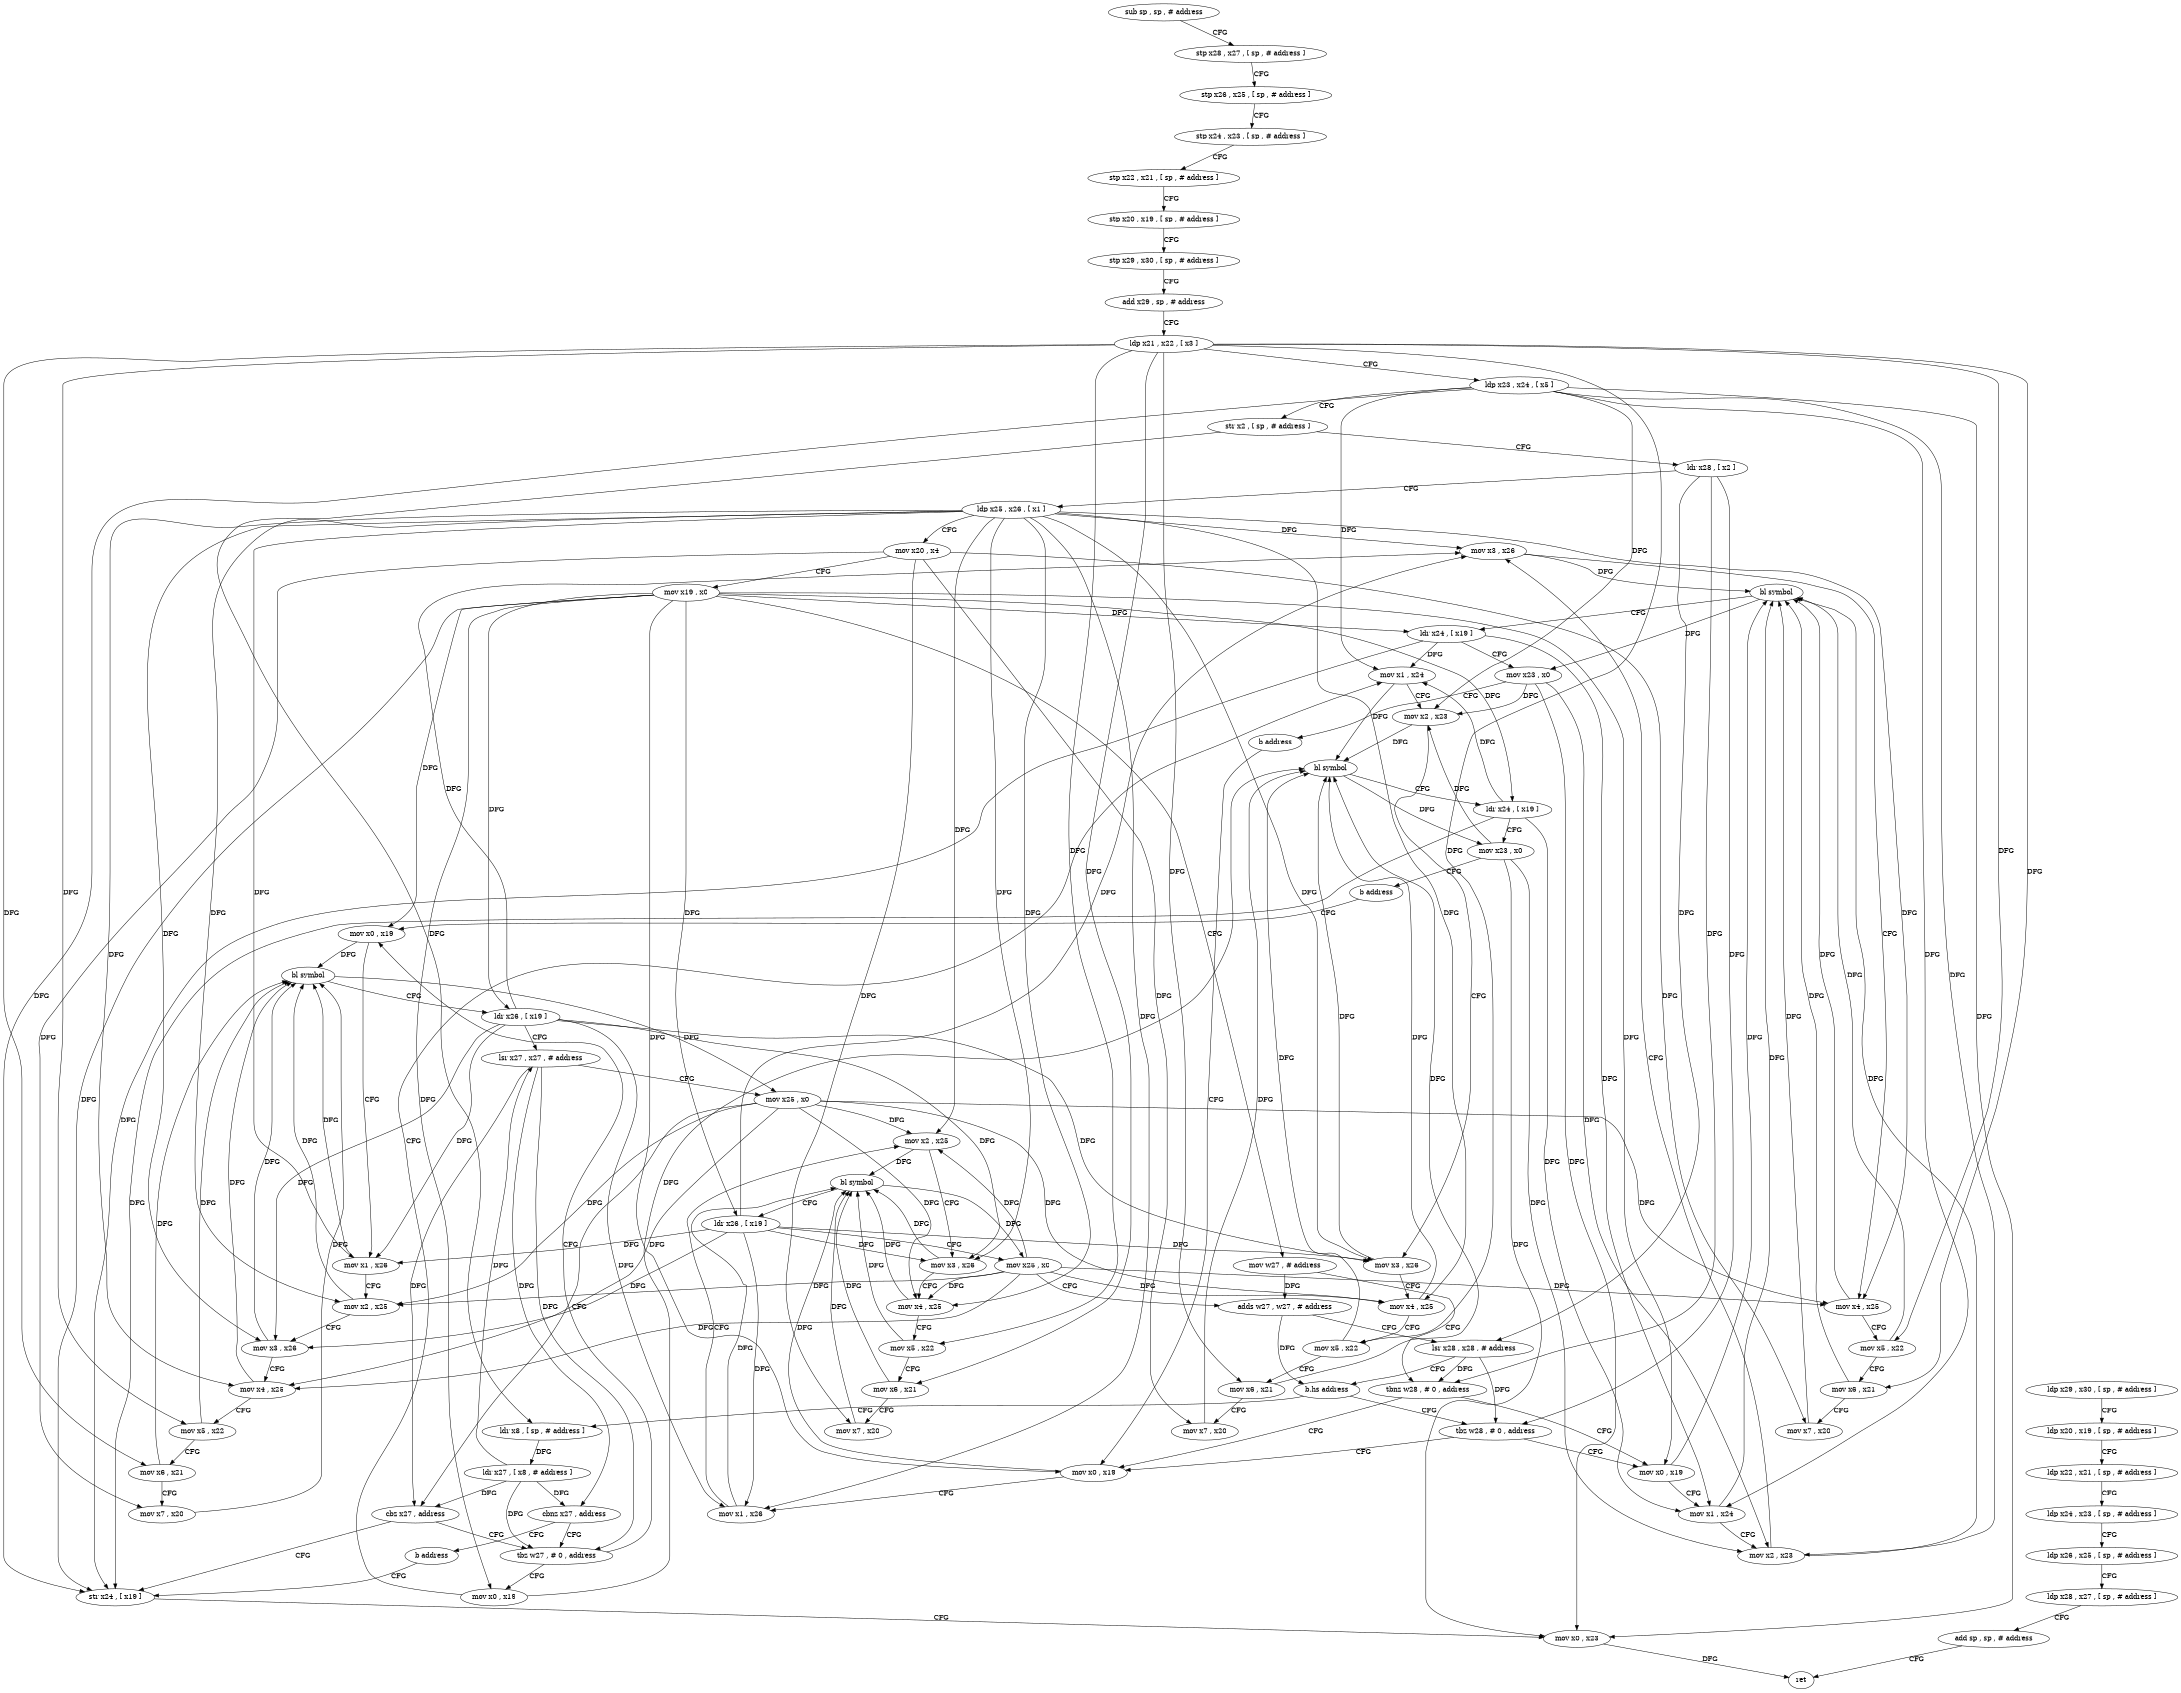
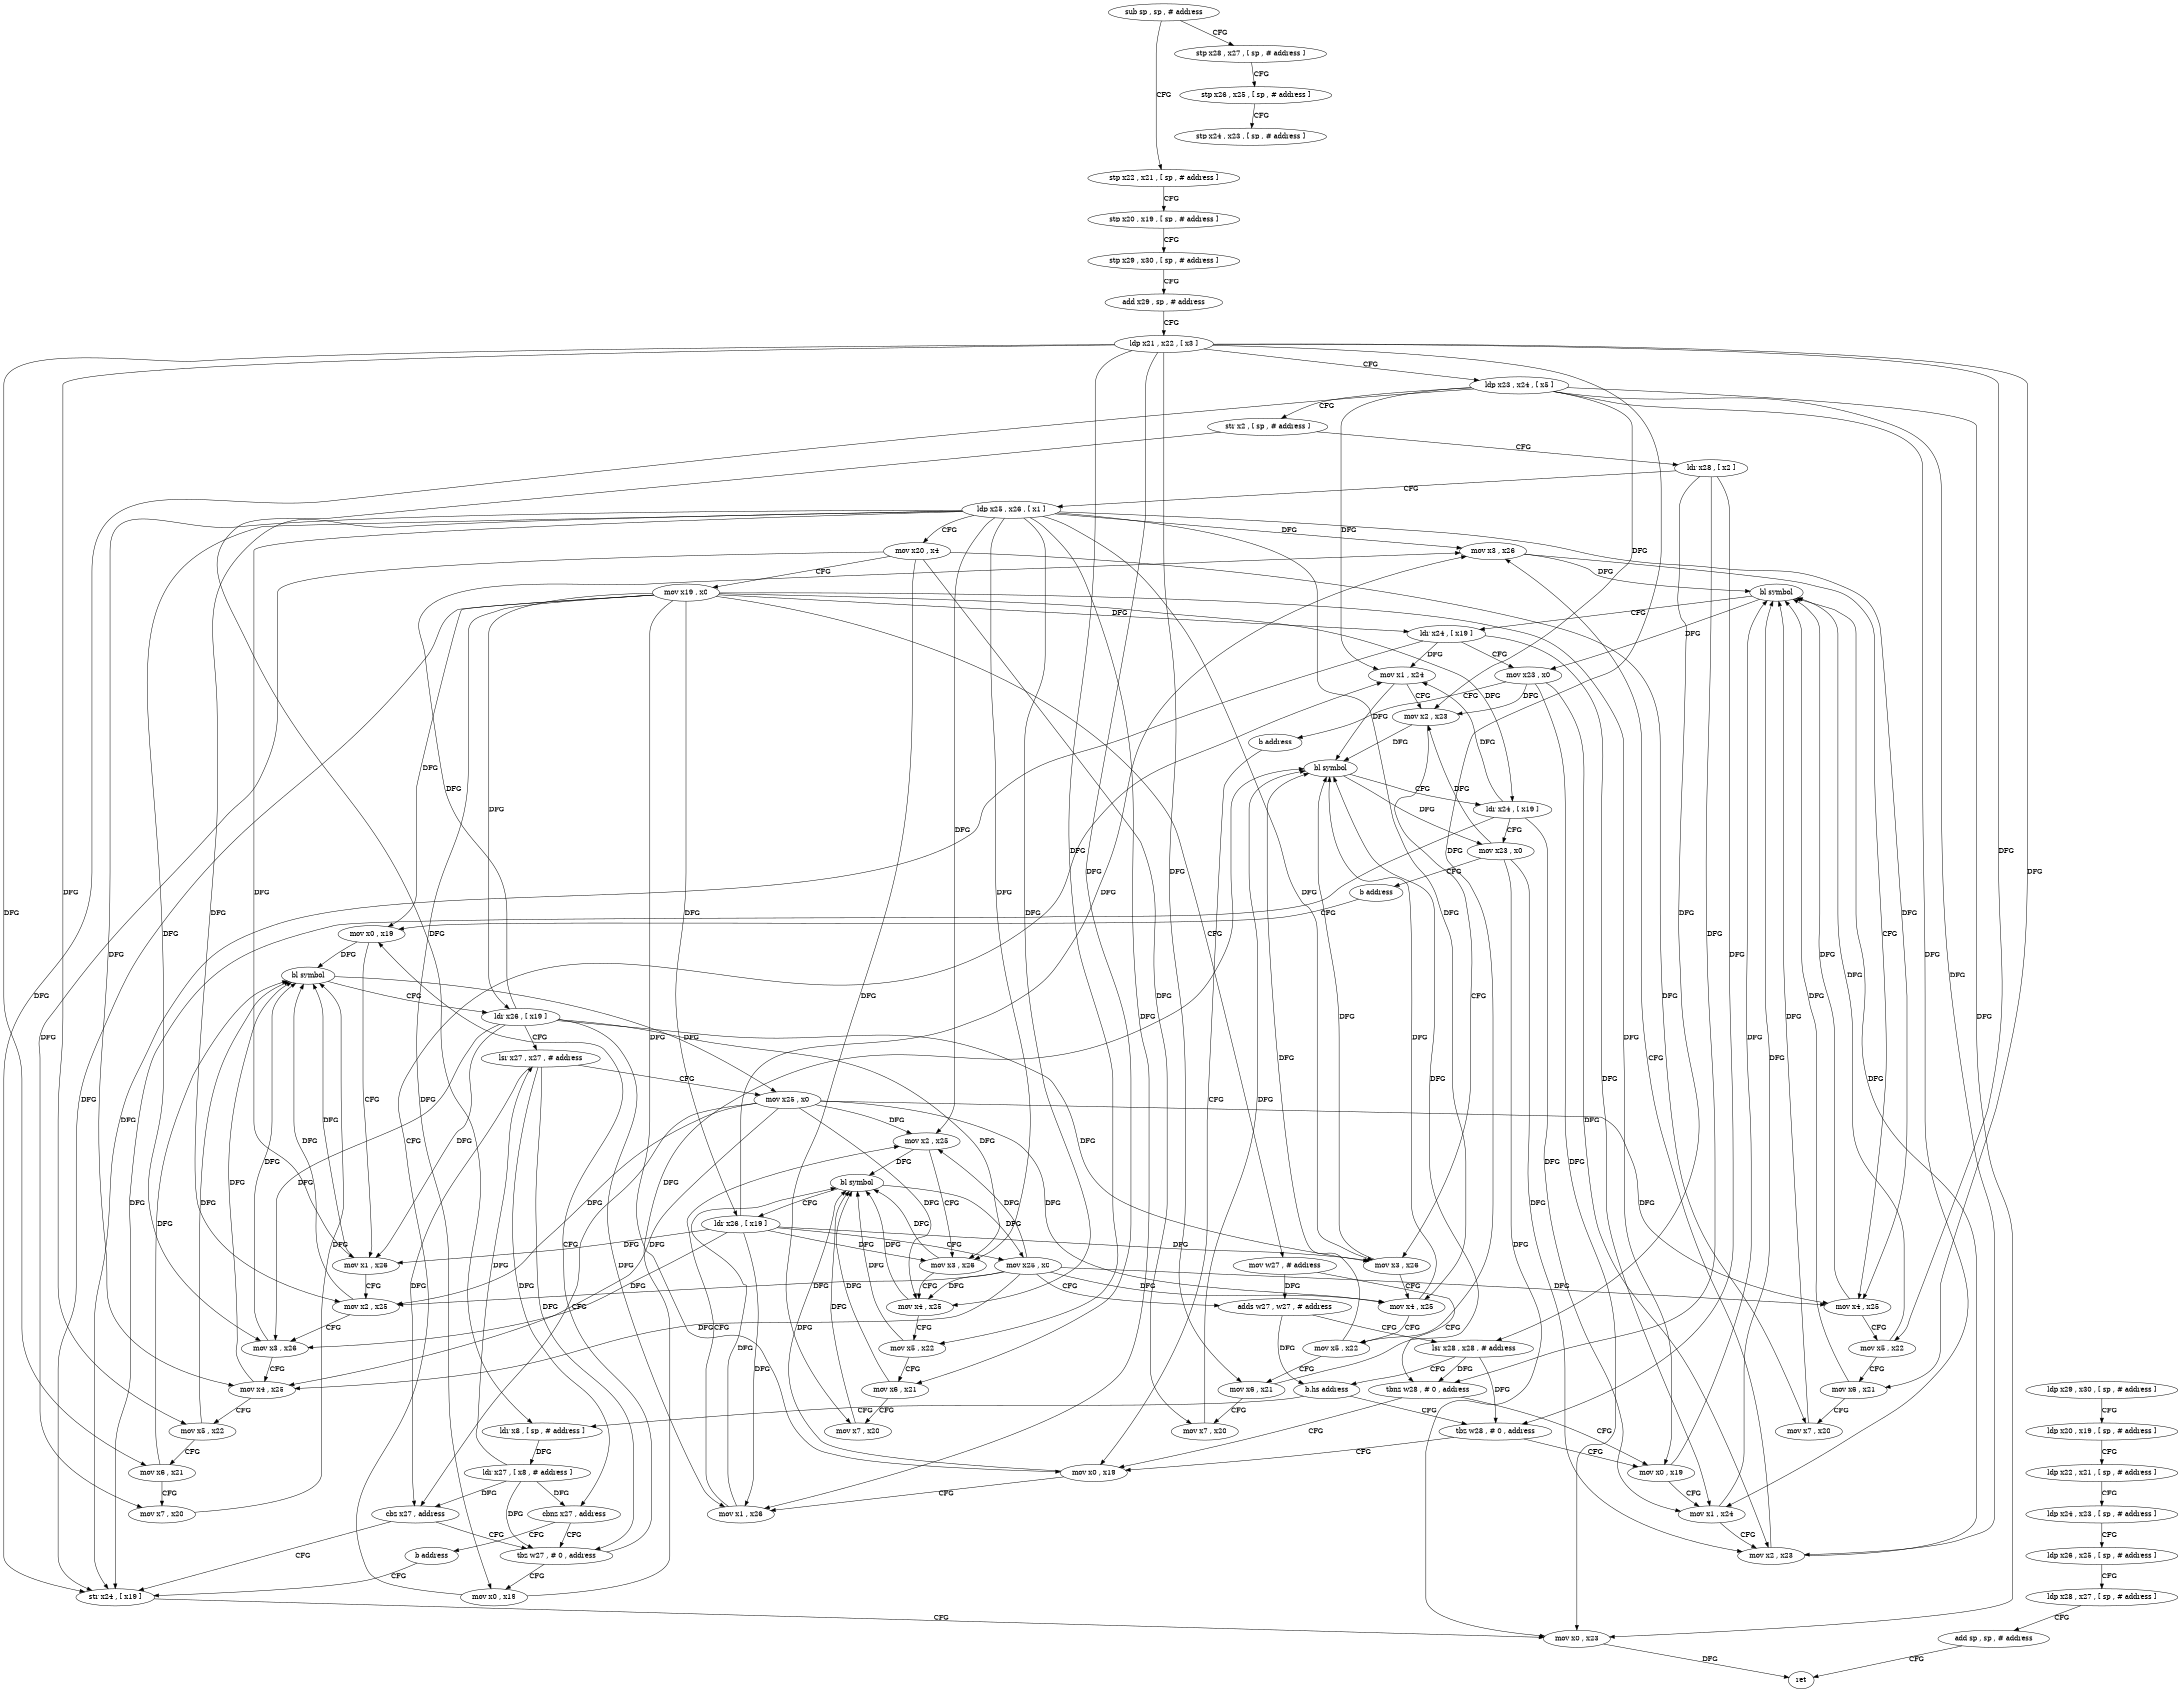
edge "stp x24 , x23 , [ sp , # address ]" -> "stp x22 , x21 , [ sp , # address ]": now "sub sp , sp , # address" -> "stp x22 , x21 , [ sp , # address ]"
